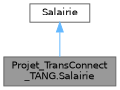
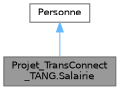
node "Salairie": label "Salairie" -> "Personne"
